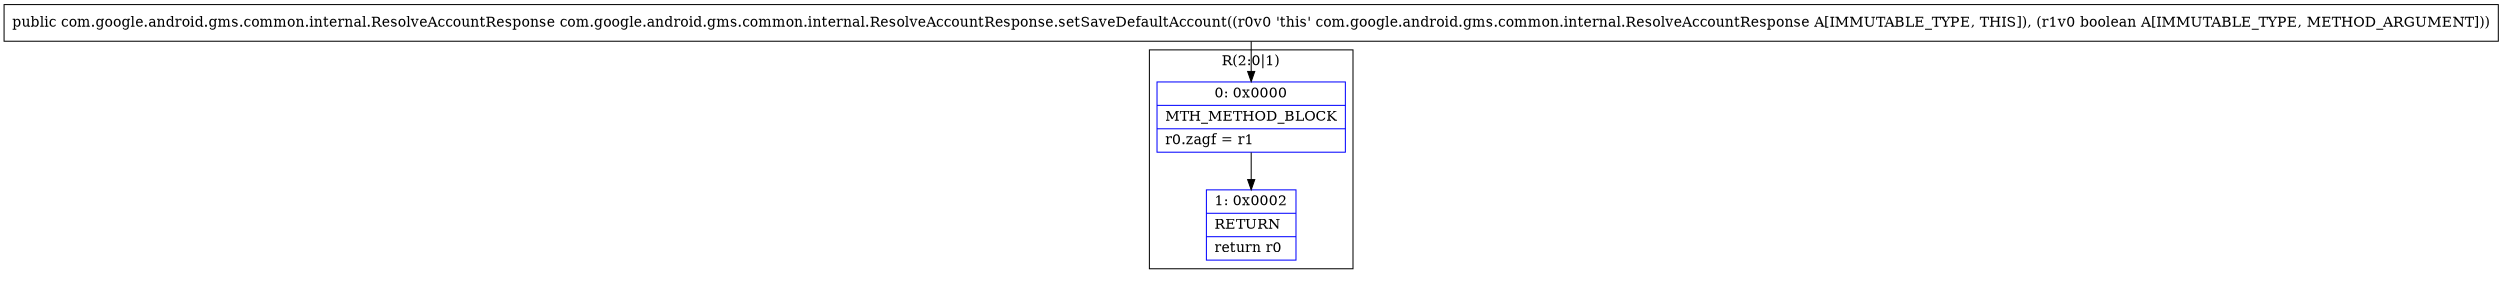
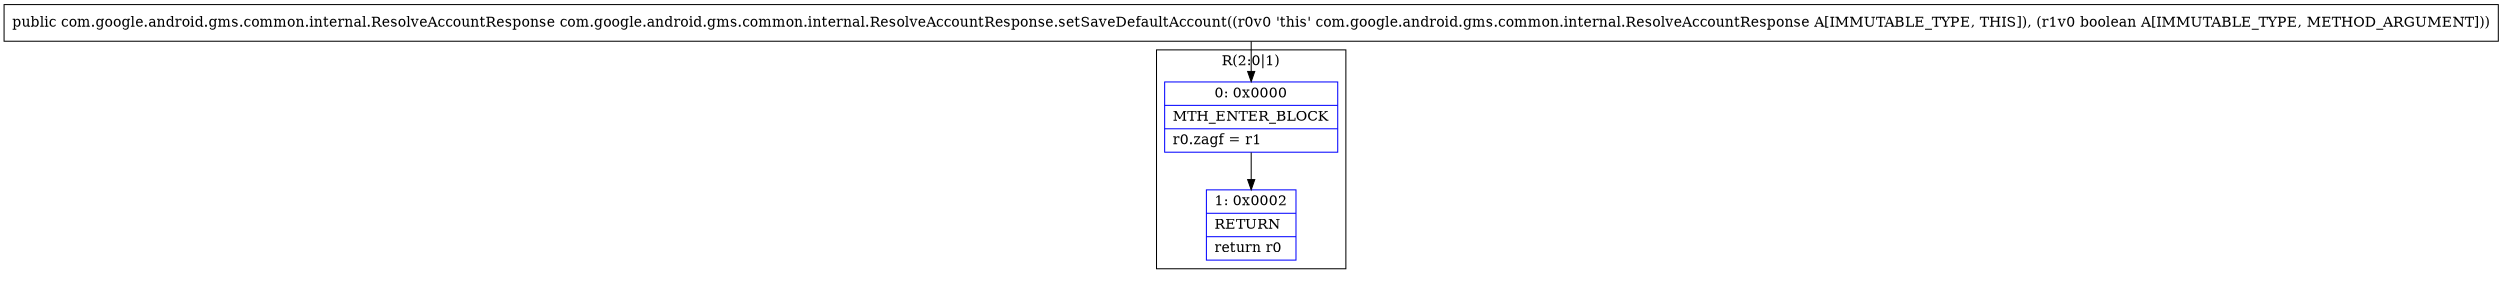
node "0: 0x0000": text "MTH_METHOD_BLOCK" -> "MTH_ENTER_BLOCK"
